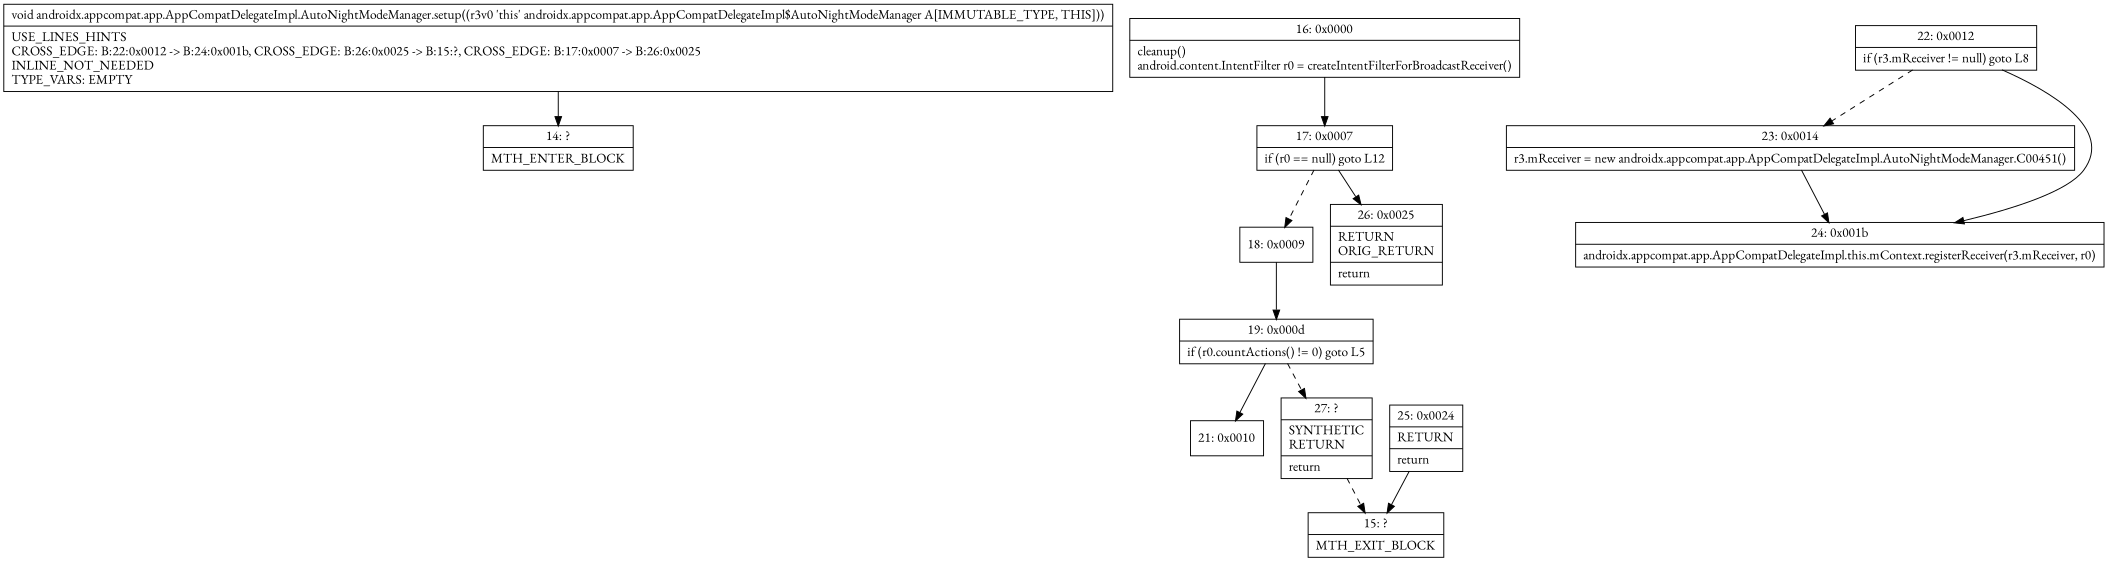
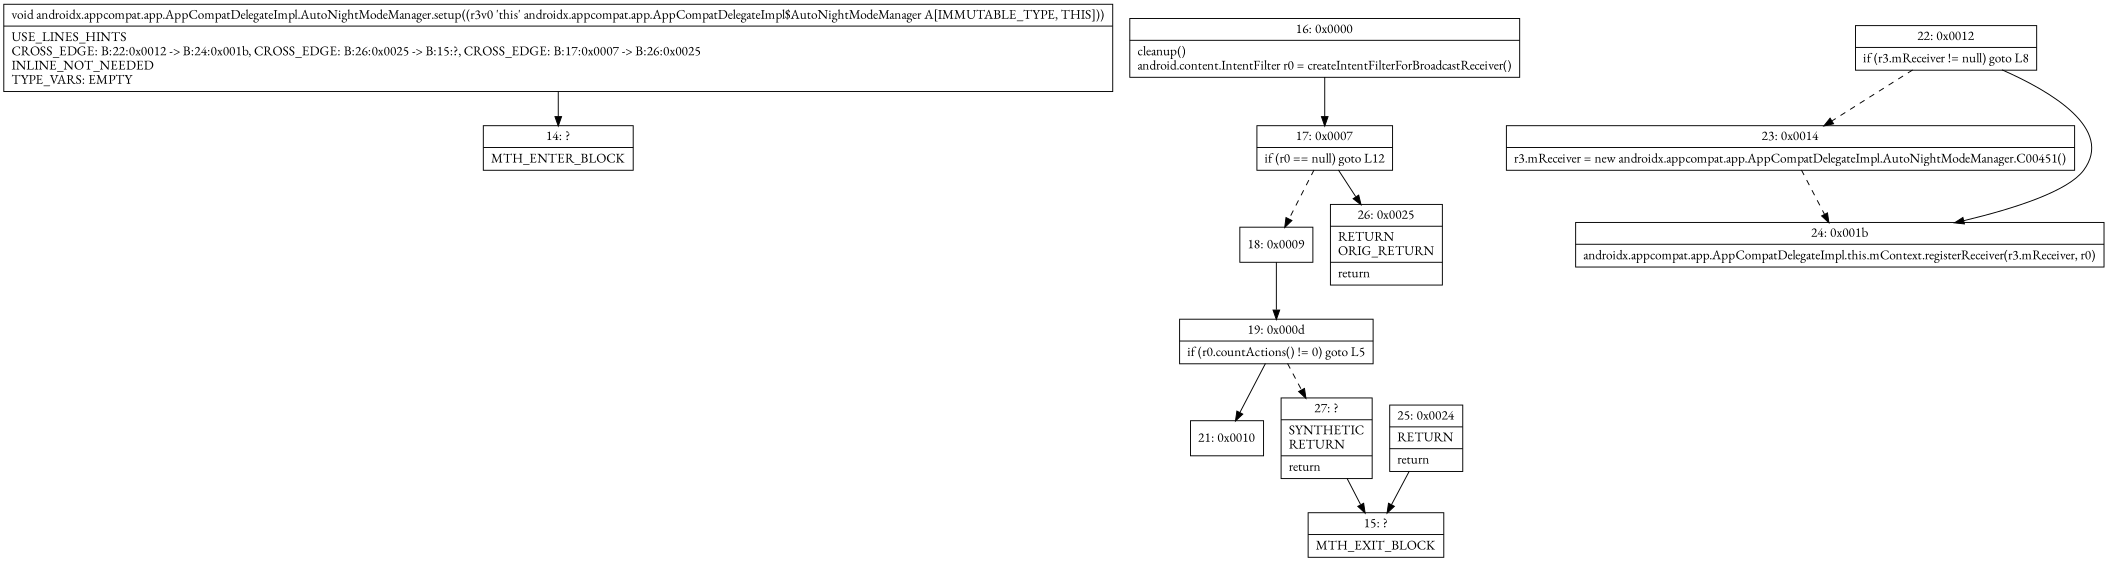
edge "23: 0x0014" -> "24: 0x001b": style solid -> dashed
edge "27: ?" -> "15: ?": style dashed -> solid
